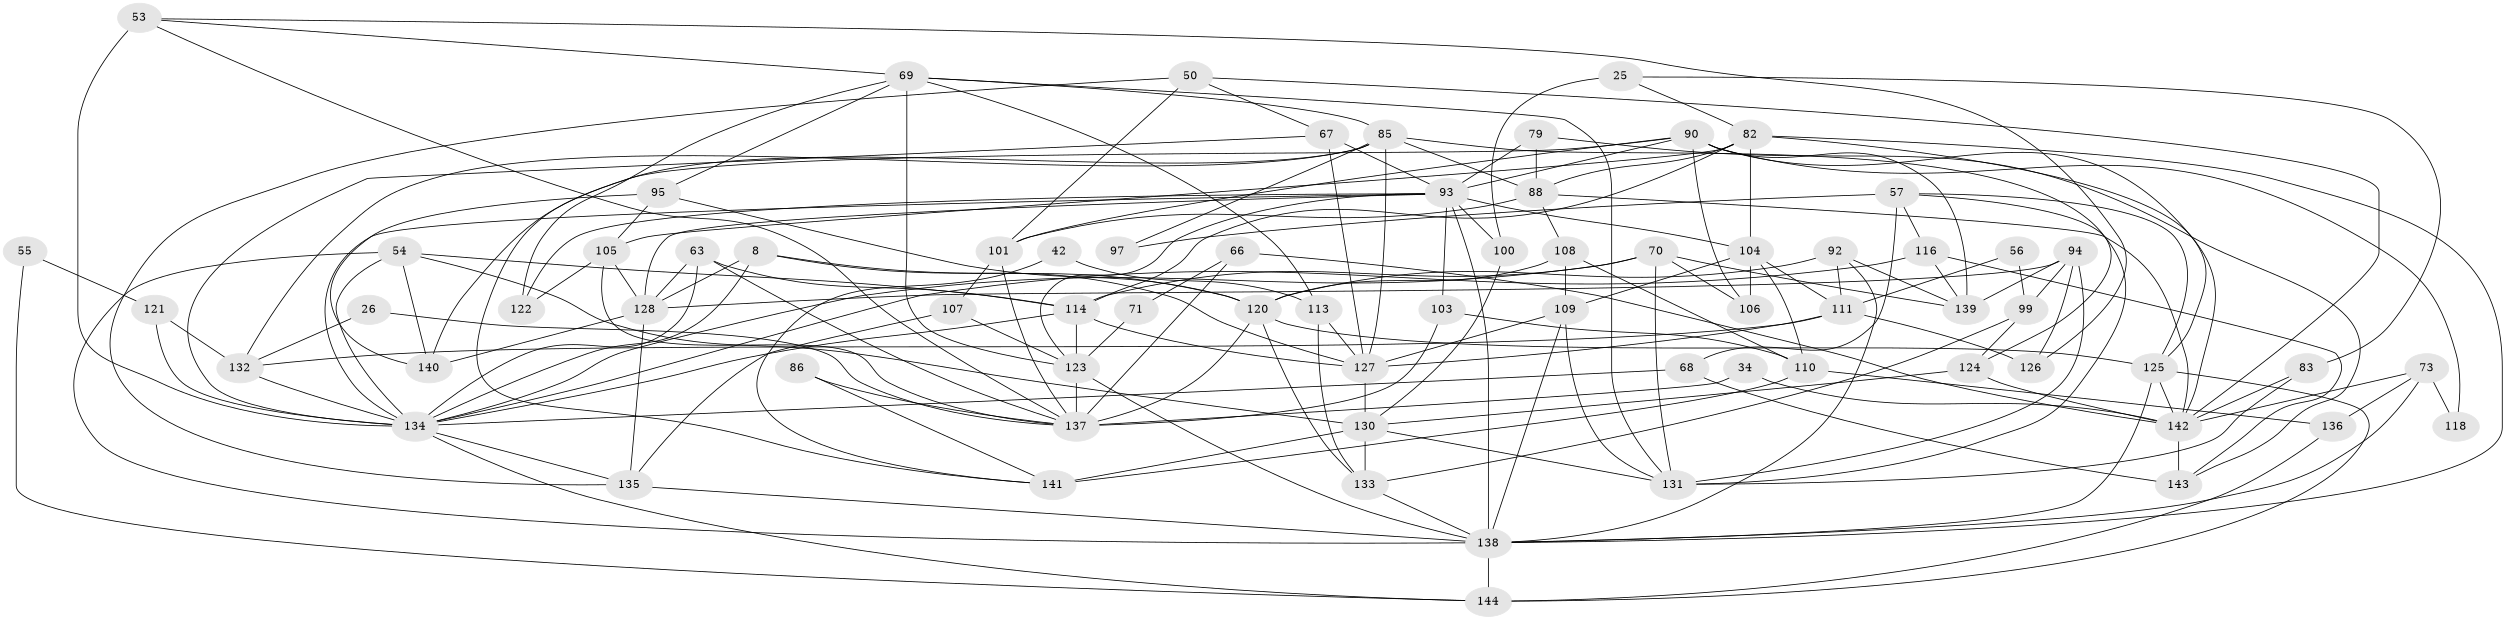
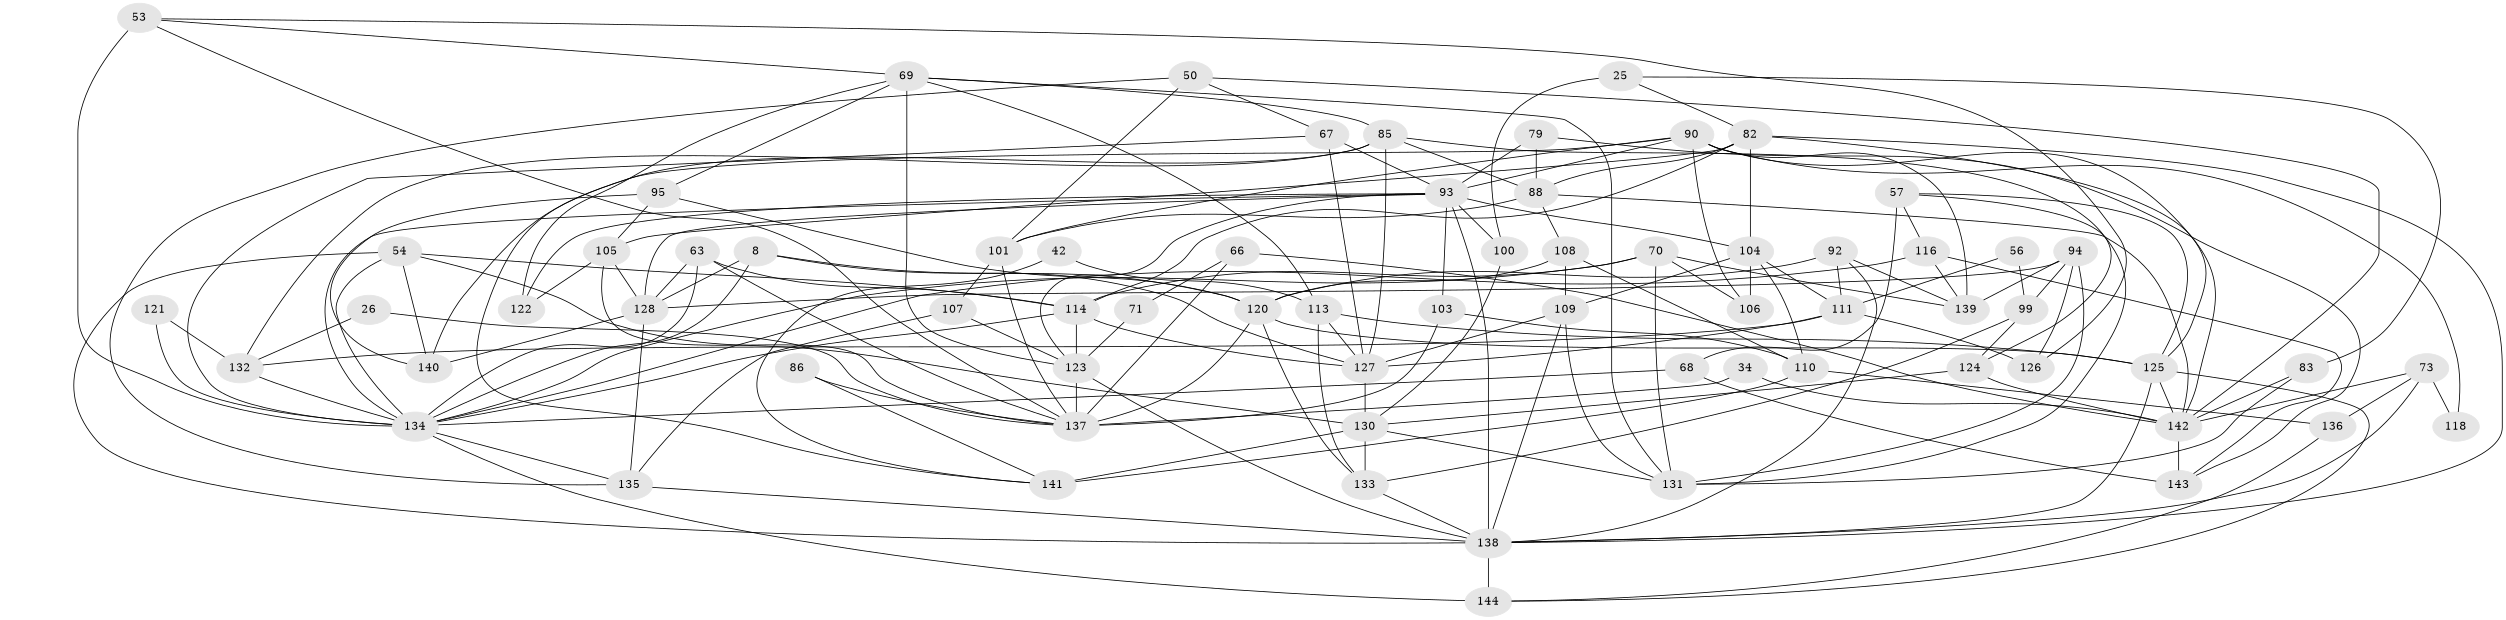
node "55": removed
node "97": removed
edge "113" -- "125": added
